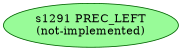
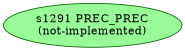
node "s1291 PREC_LEFT (not-implemented)": label "s1291 PREC_LEFT (not-implemented)" -> "s1291 PREC_PREC (not-implemented)"
